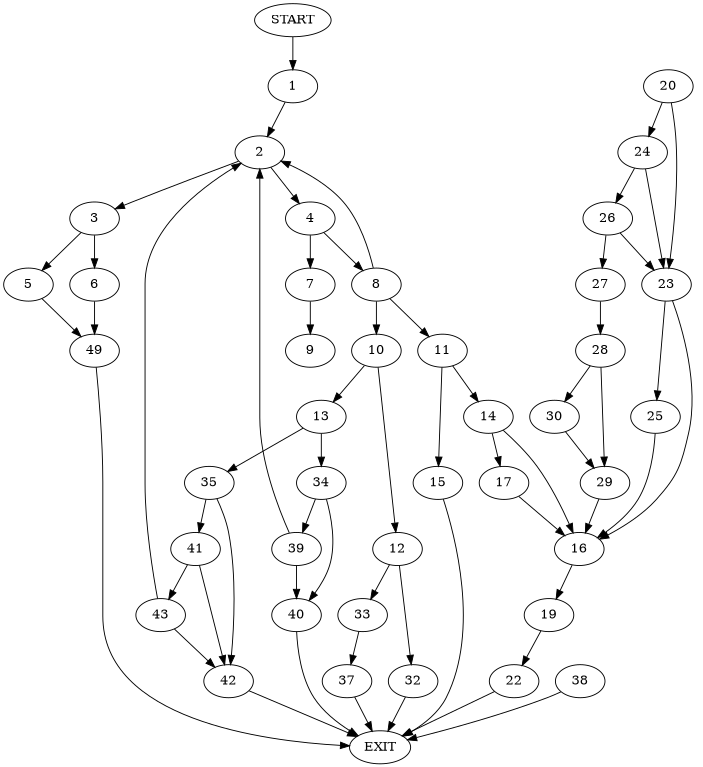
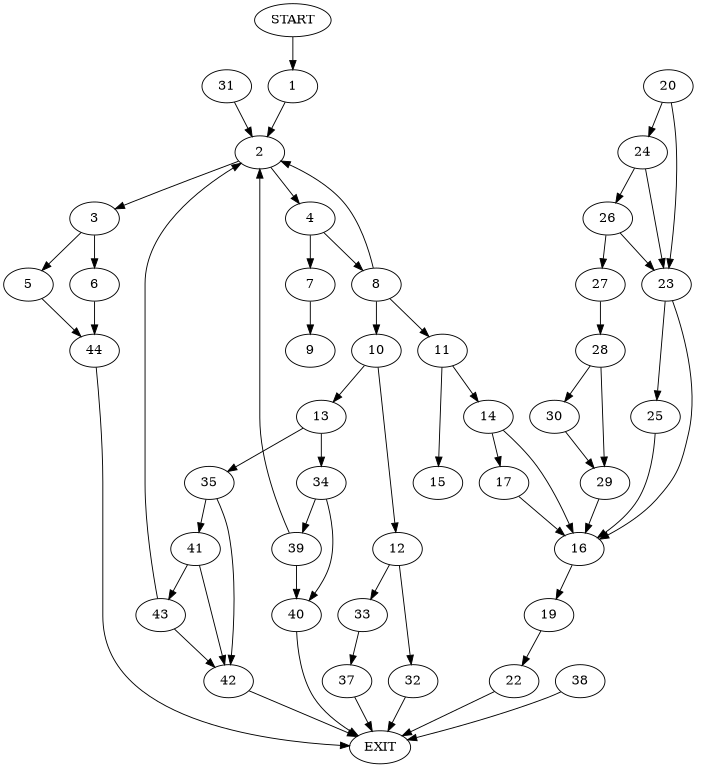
node "31": added
node "49": label "49" -> "44"
edge "15" -> "EXIT": removed
